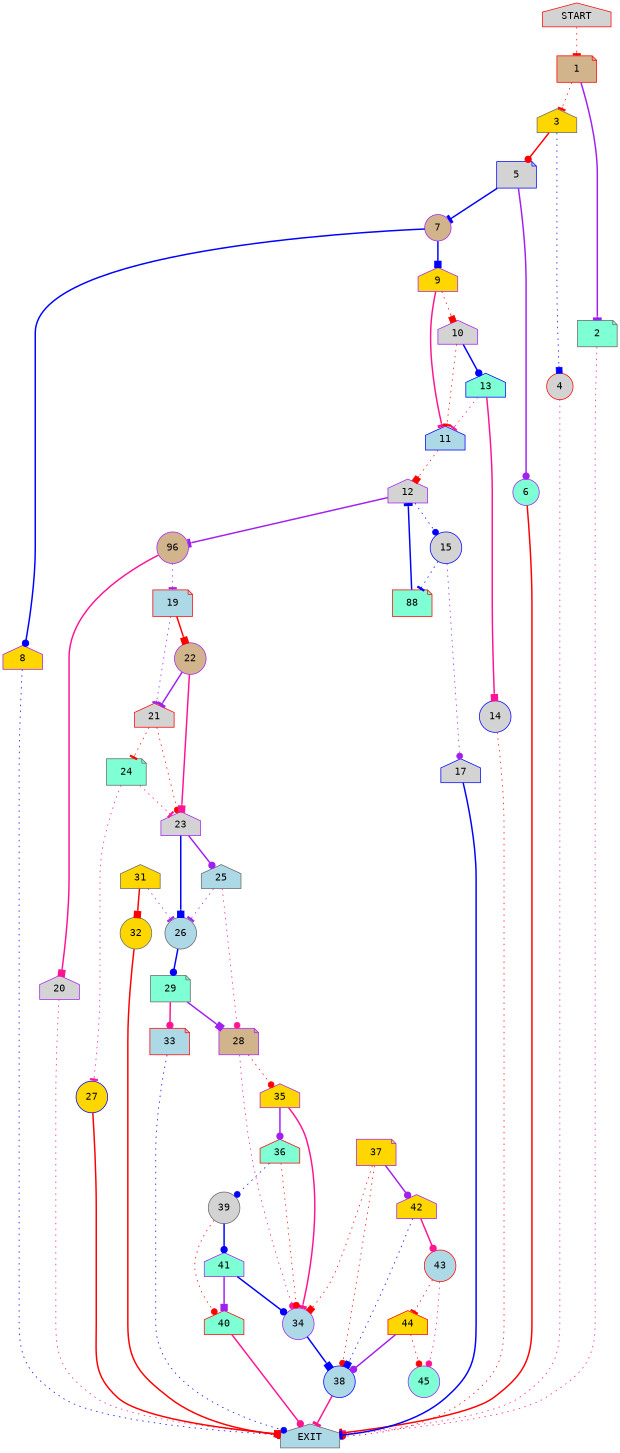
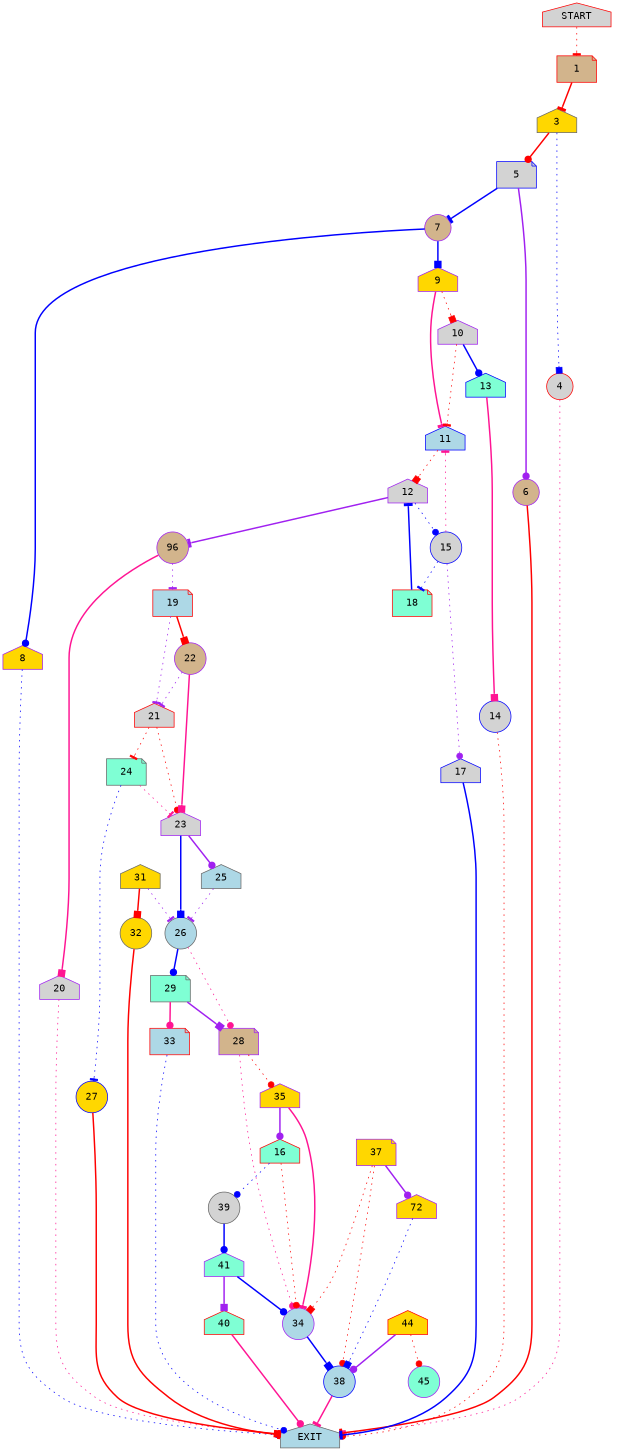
edge "1" -> "3": style dotted -> bold
node "2": removed
edge "13" -> "11": now "15" -> "11"
node "6": fillcolor aquamarine -> tan
node "88": label "88" -> "18"
edge "22" -> "21": style bold -> dotted
edge "24" -> "27": color deeppink -> blue
edge "25" -> "28": now "26" -> "28"
node "36": label "36" -> "16"
node "42": label "42" -> "72"
edge "39" -> "40": removed
node "43": removed
